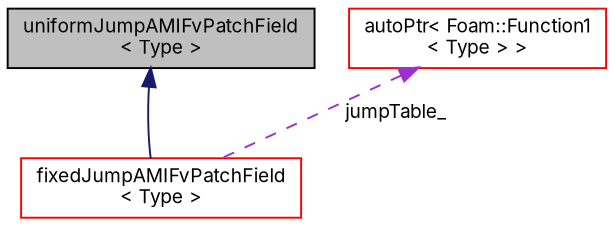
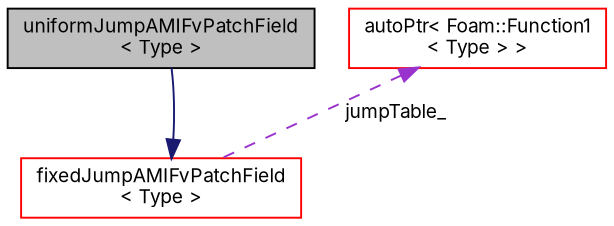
edge "fixedJumpAMIFvPatchField < Type >" -> "uniformJumpAMIFvPatchField < Type >": reversed
